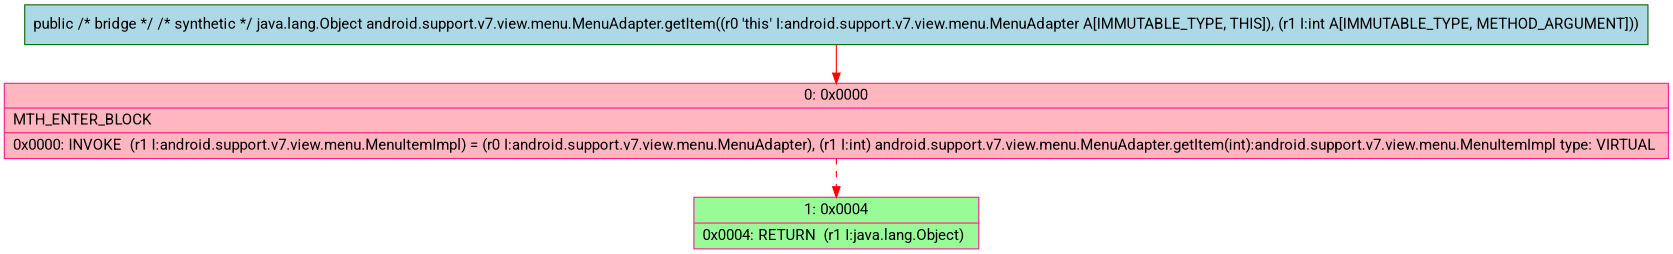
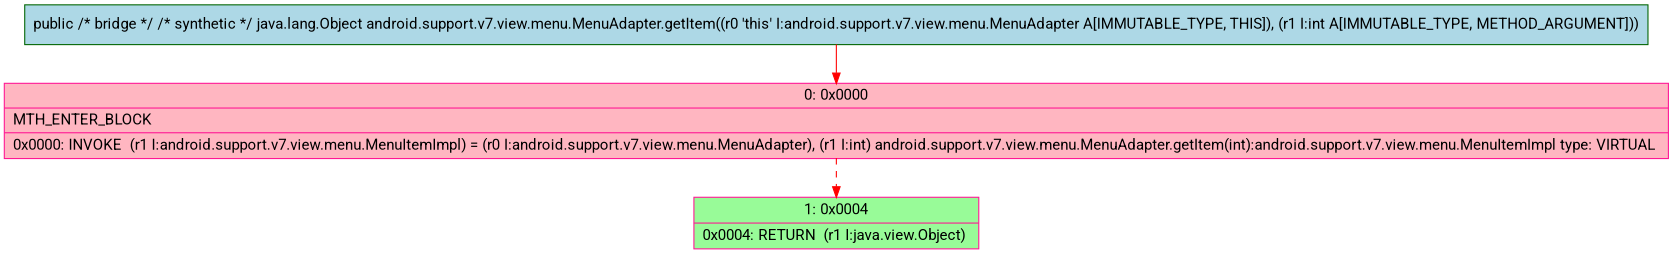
node "1: 0x0004": text "0x0004: RETURN  (r1 I:java.lang.Object)" -> "0x0004: RETURN  (r1 I:java.view.Object)"
